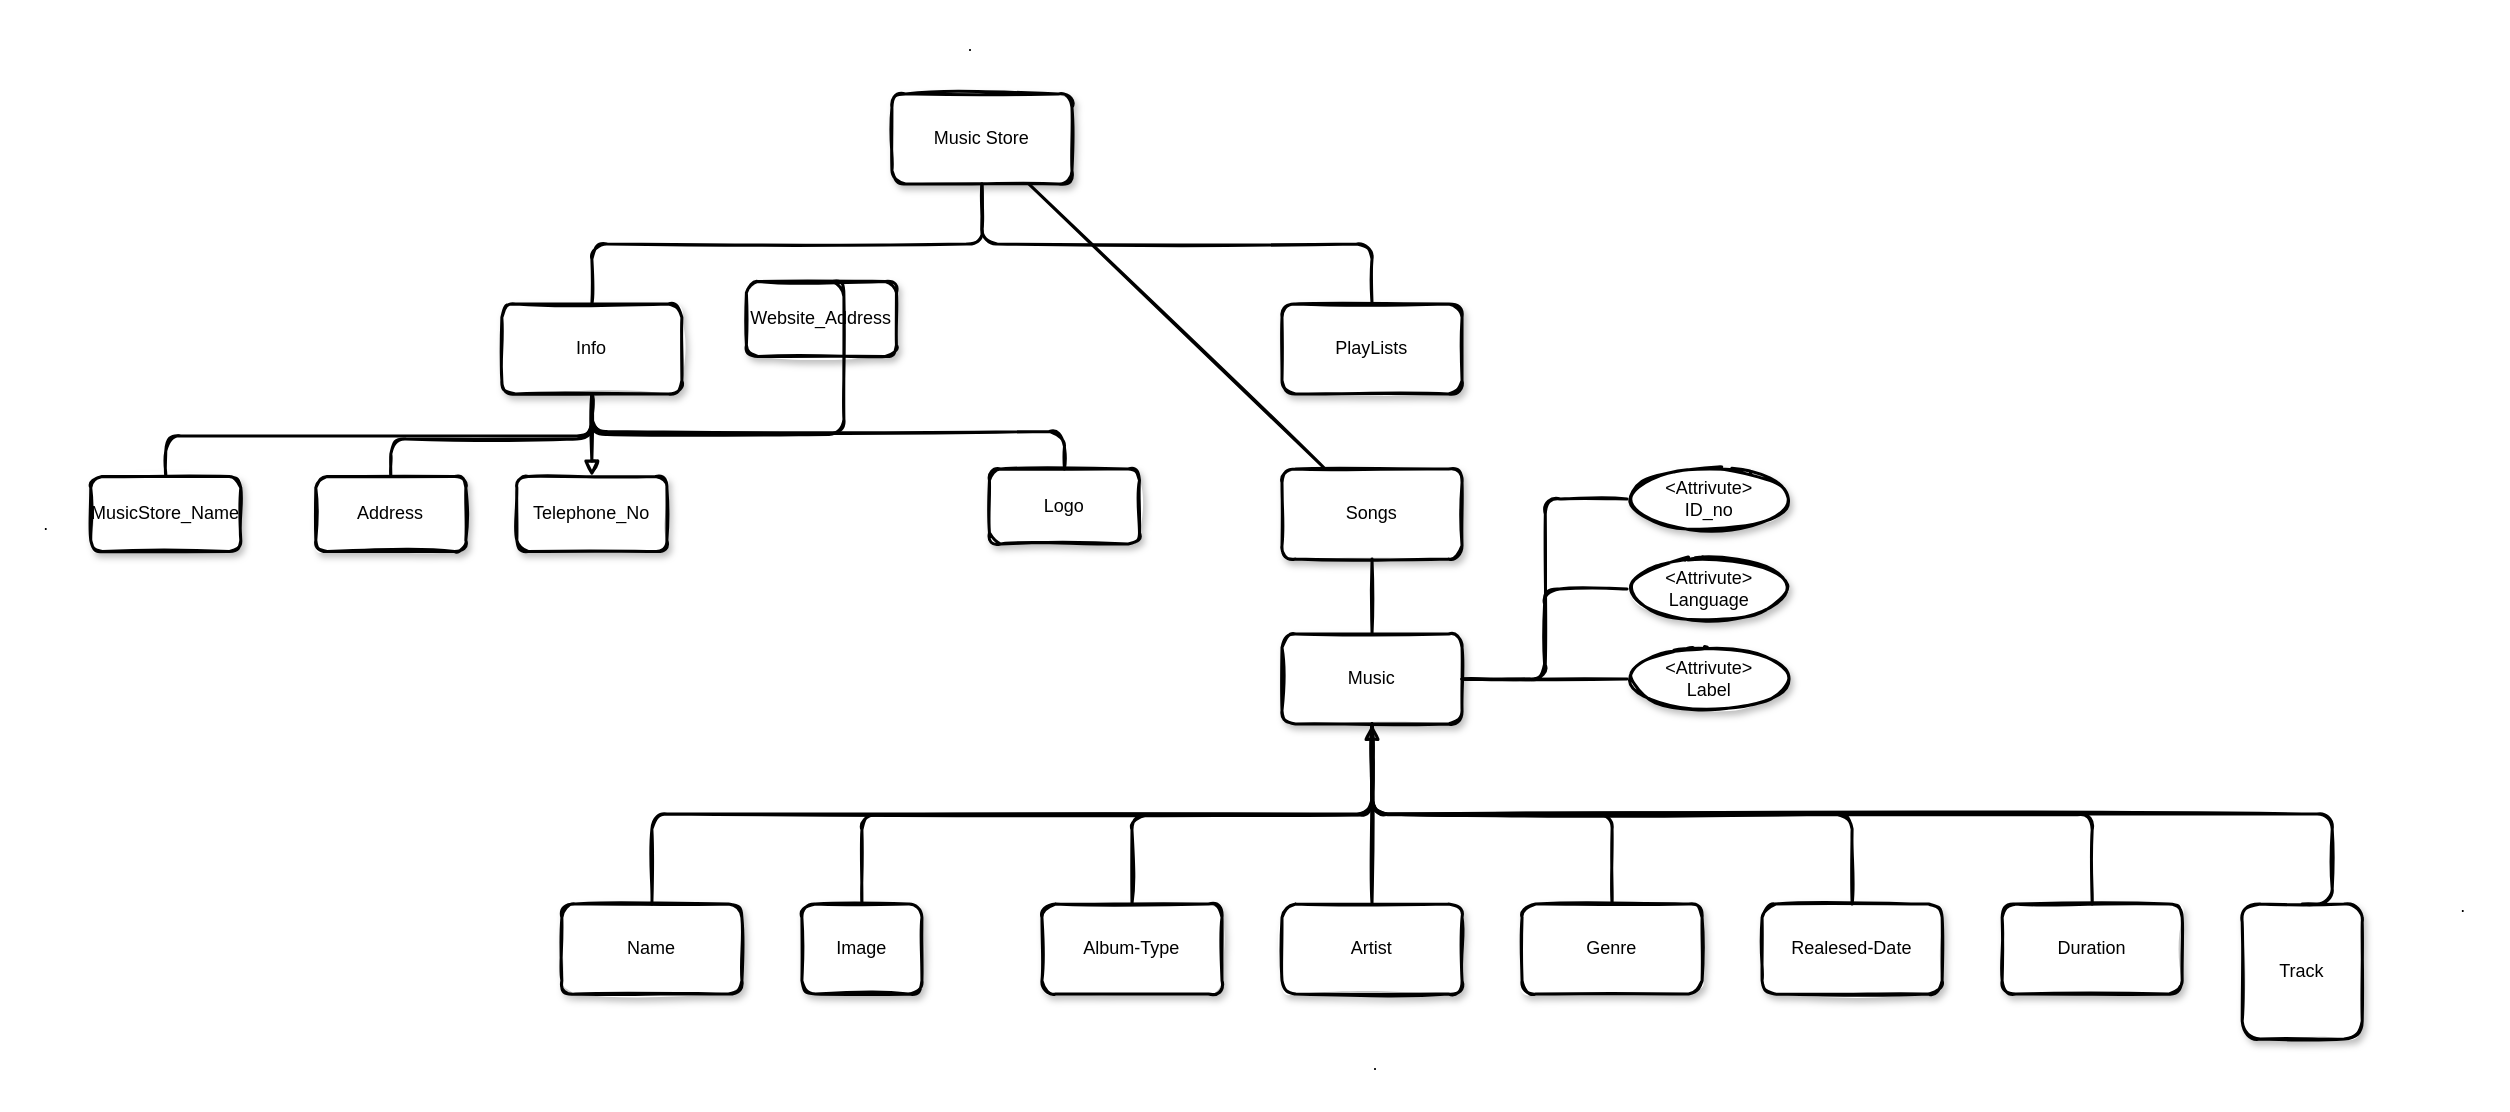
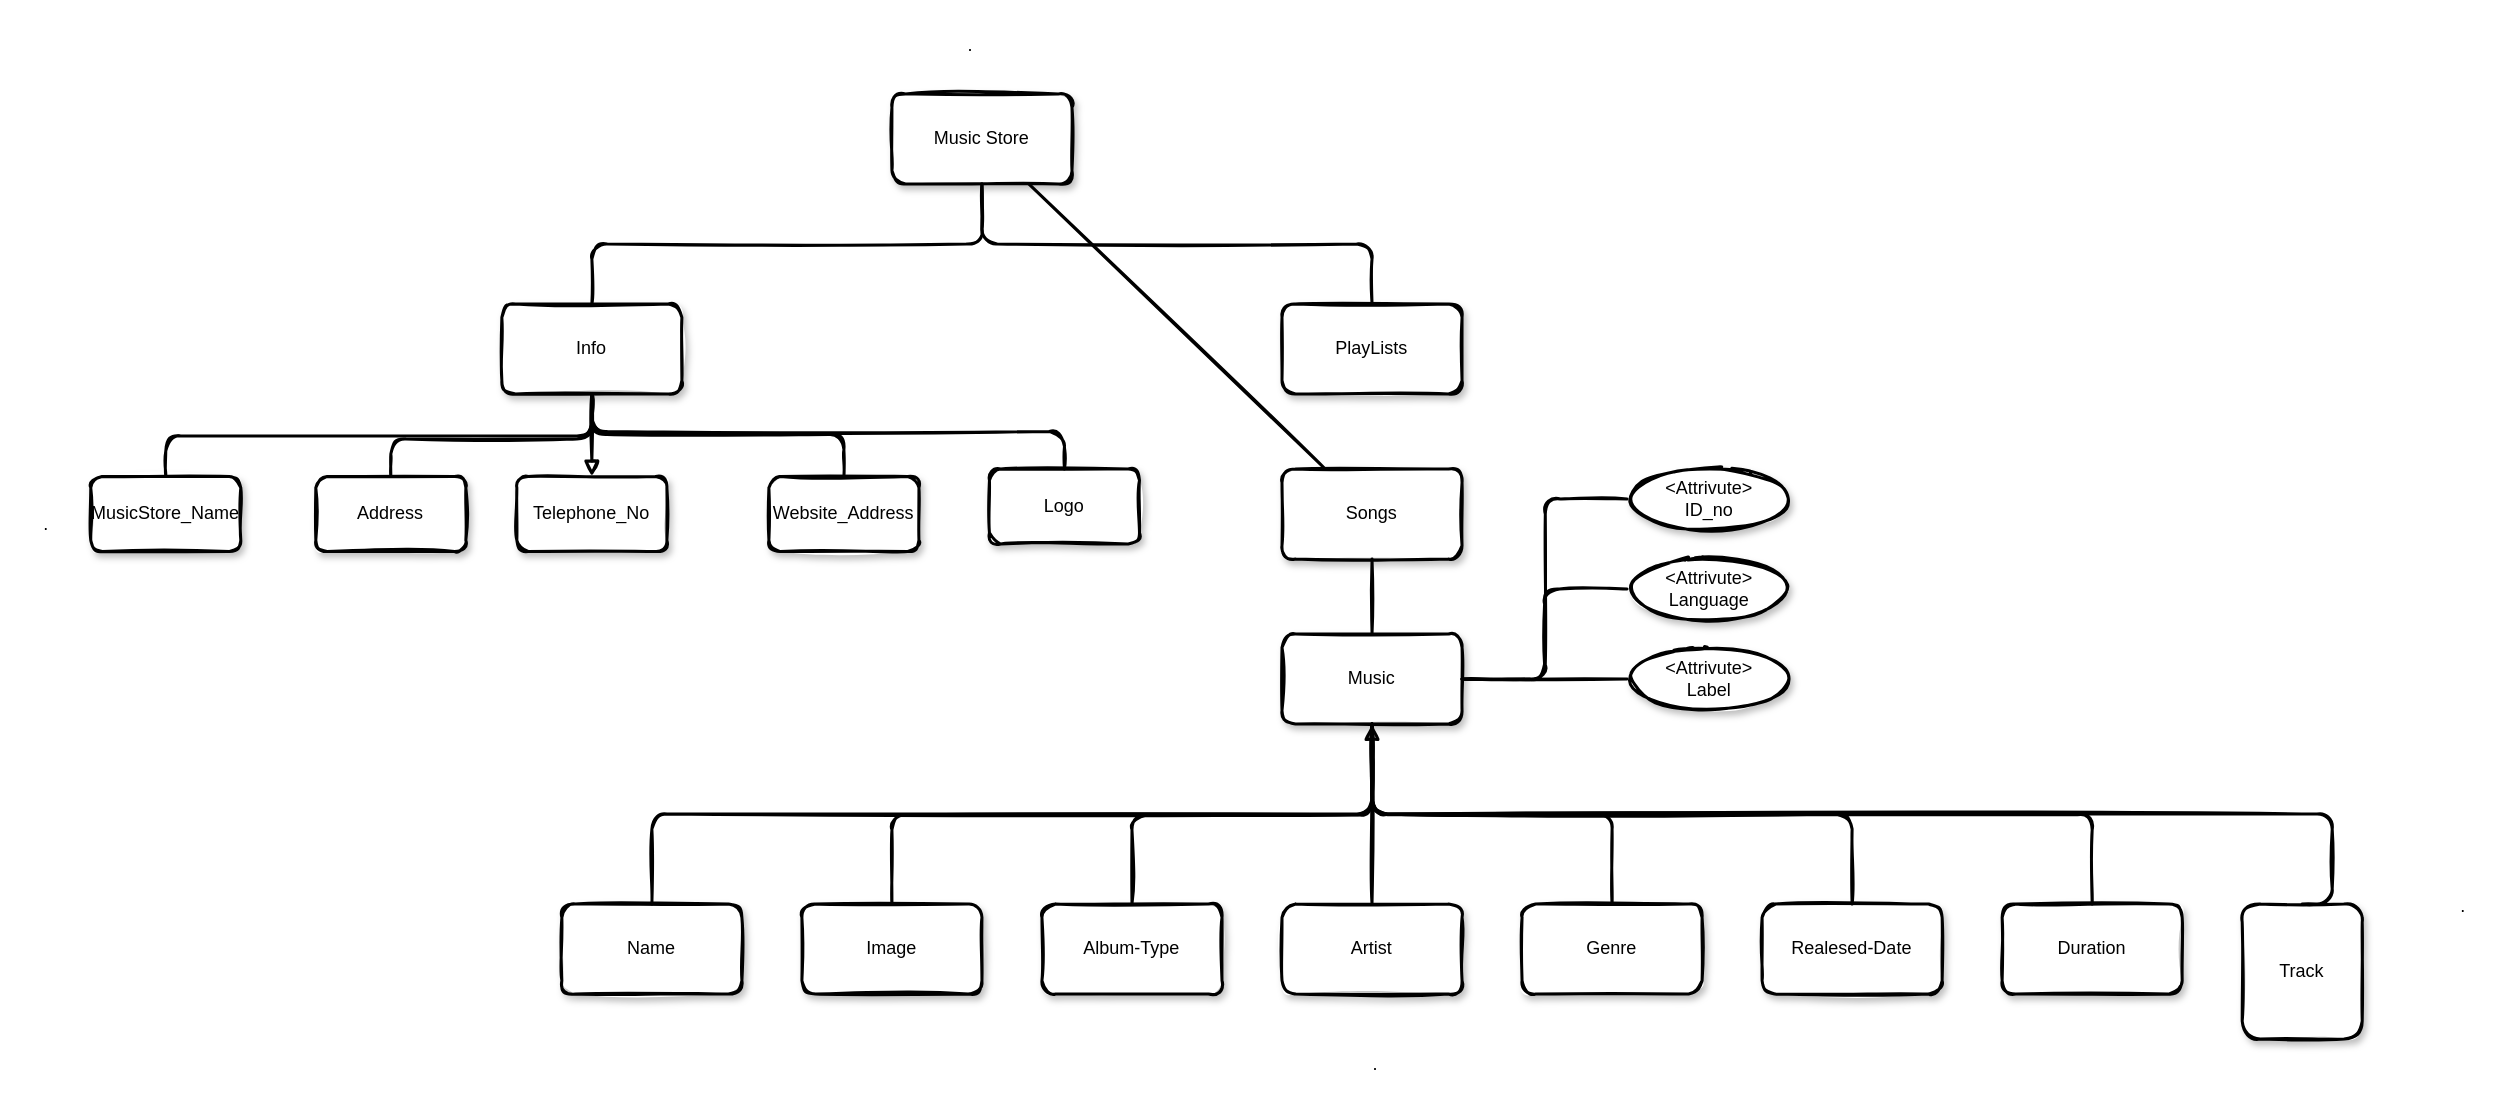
node "Website_Address": moved (821, 319) -> (844, 514)
node "Image": size 120x90 -> 180x90
